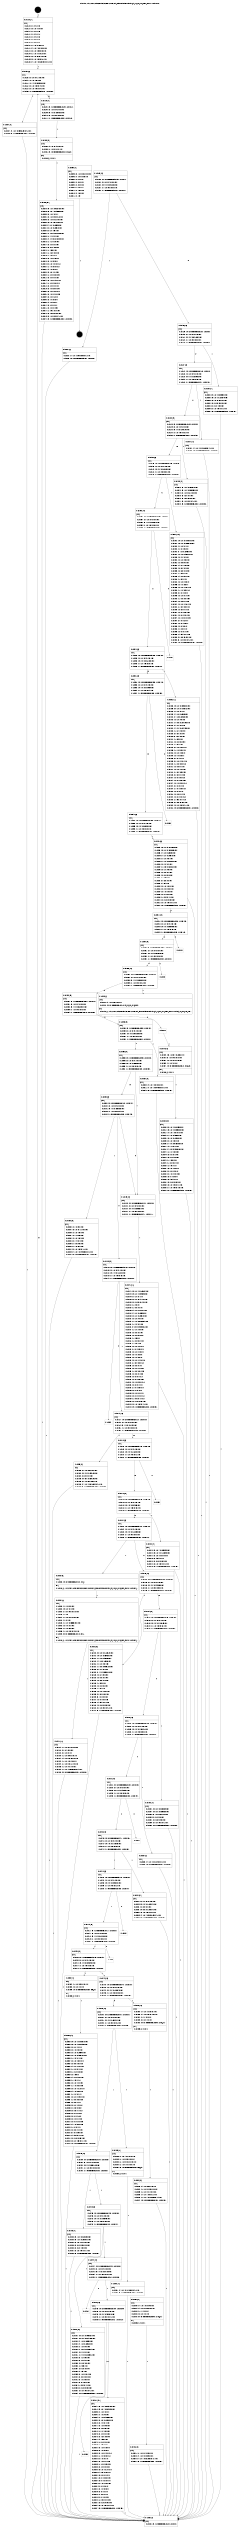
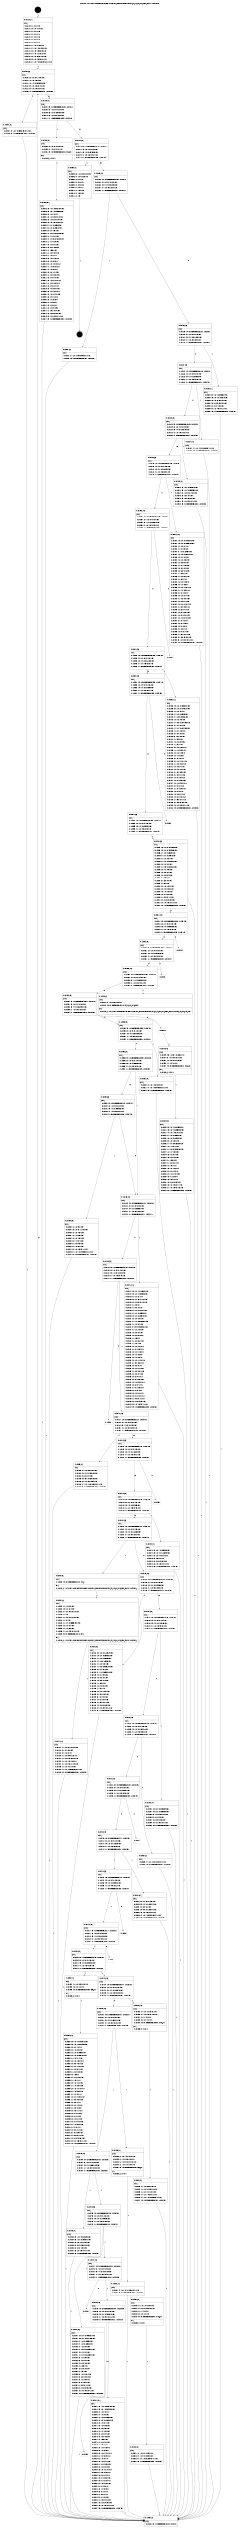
node "0x40146c [25]": added
edge "0x4015fc [25]" -> "0x40162e [25]": now "0x401615 [25]" -> "0x40162e [25]"
